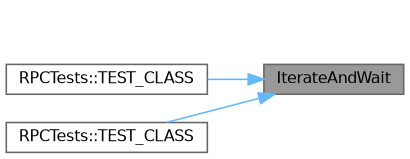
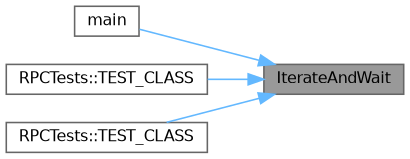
node "main": added
